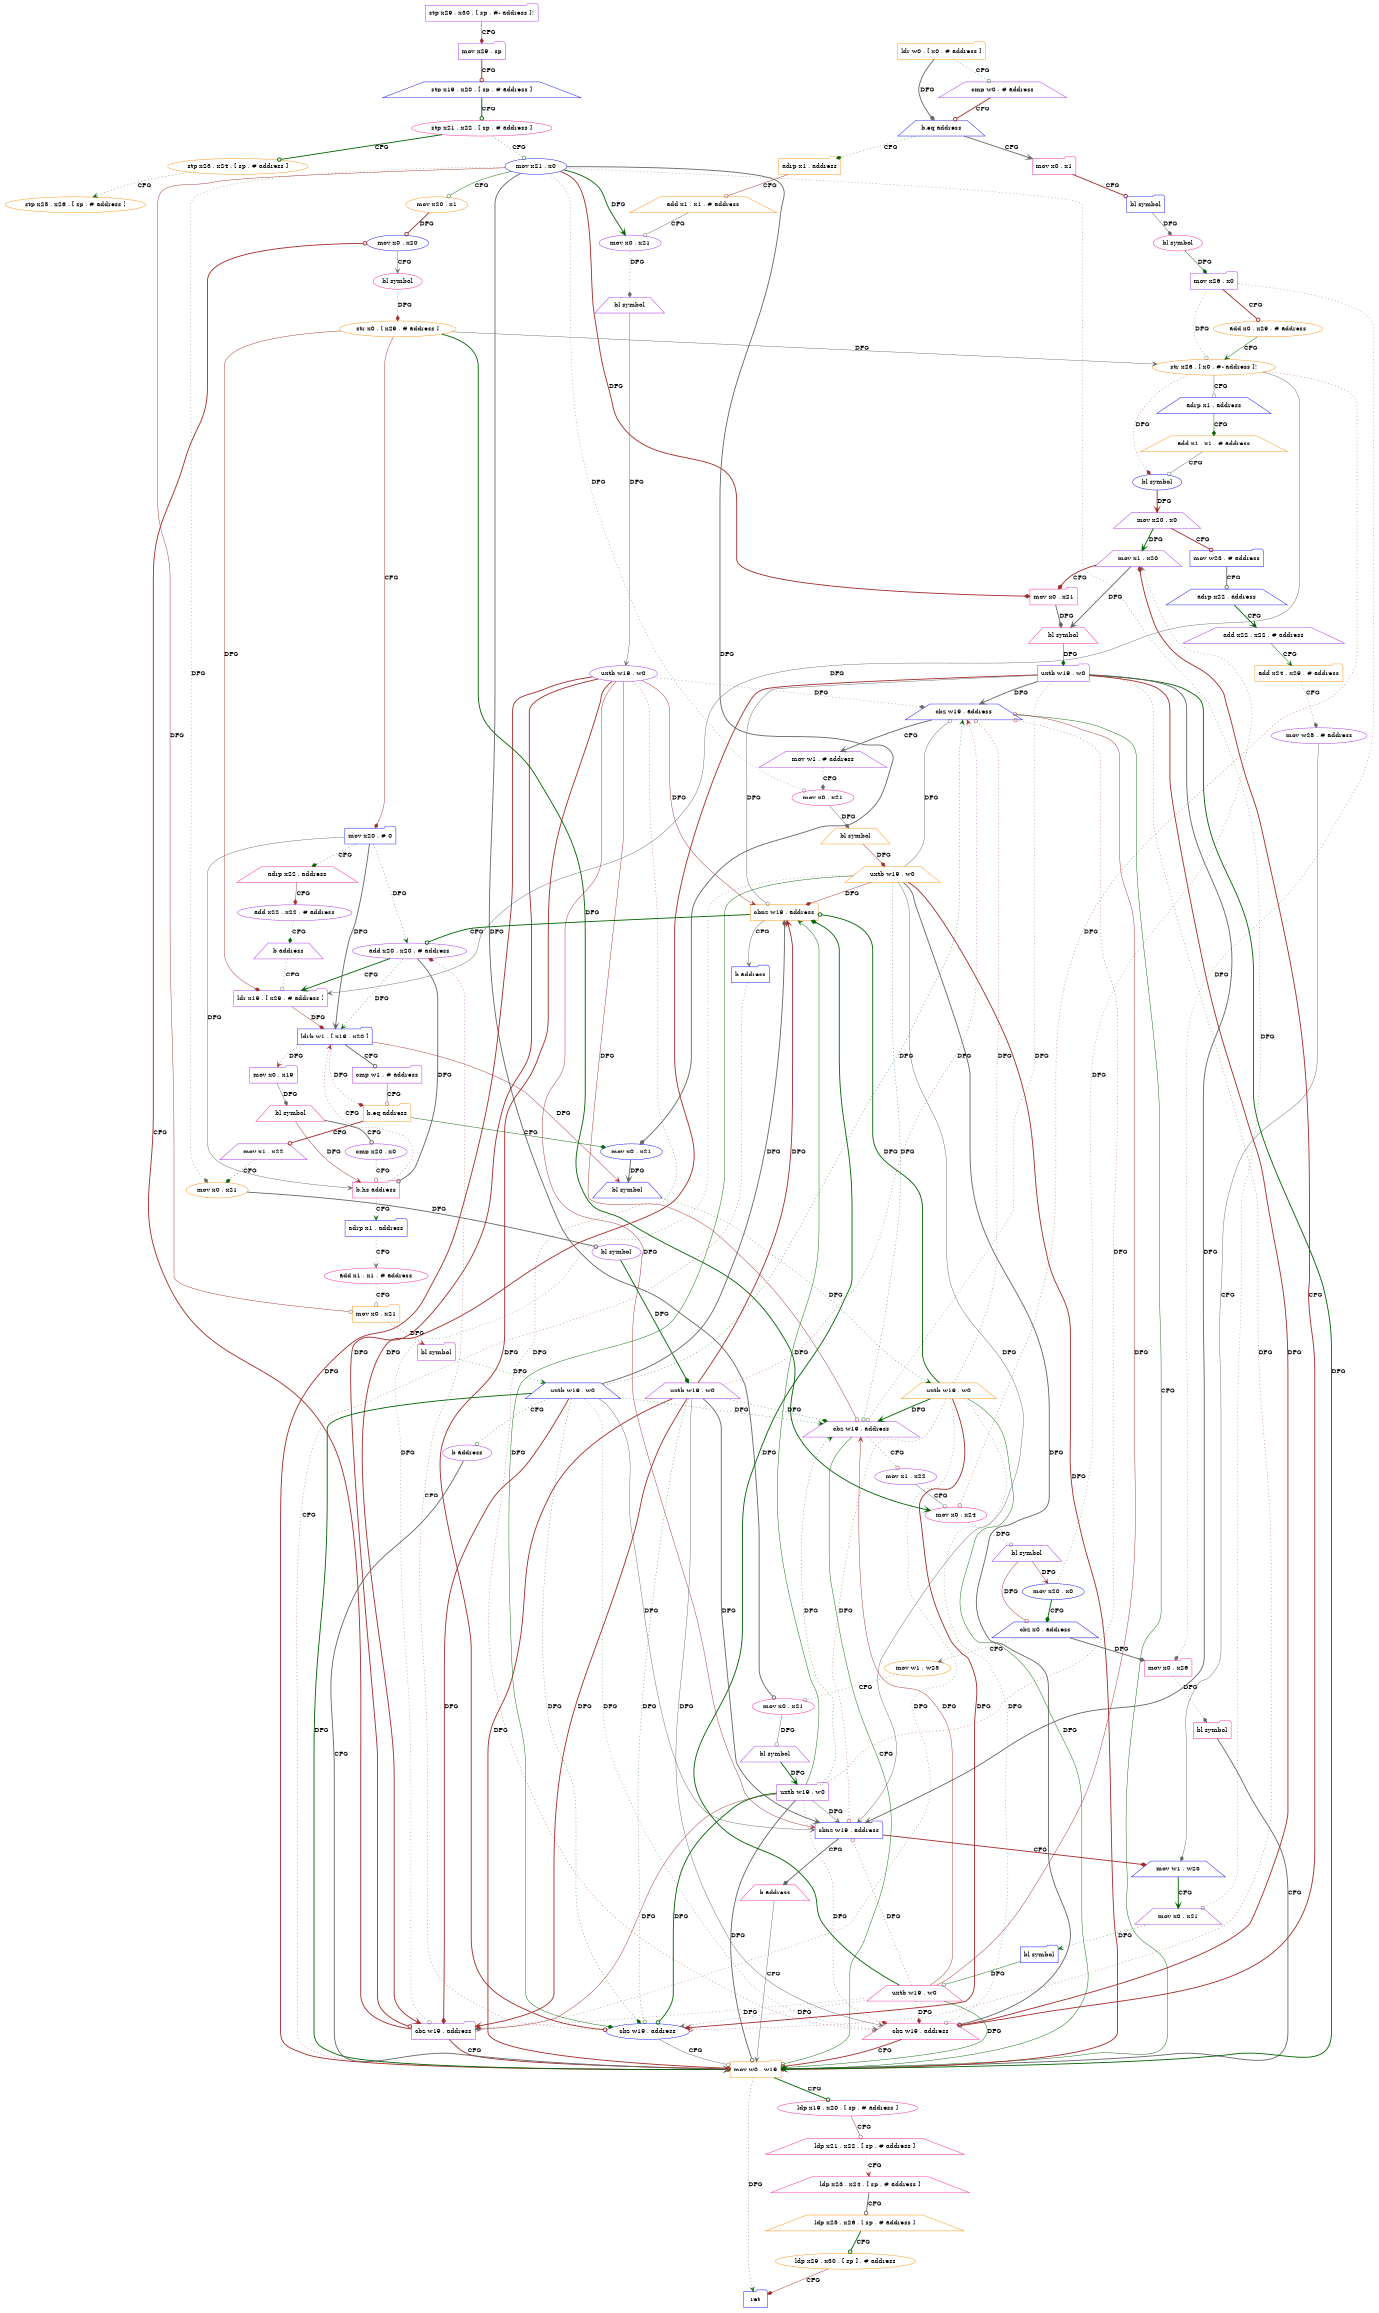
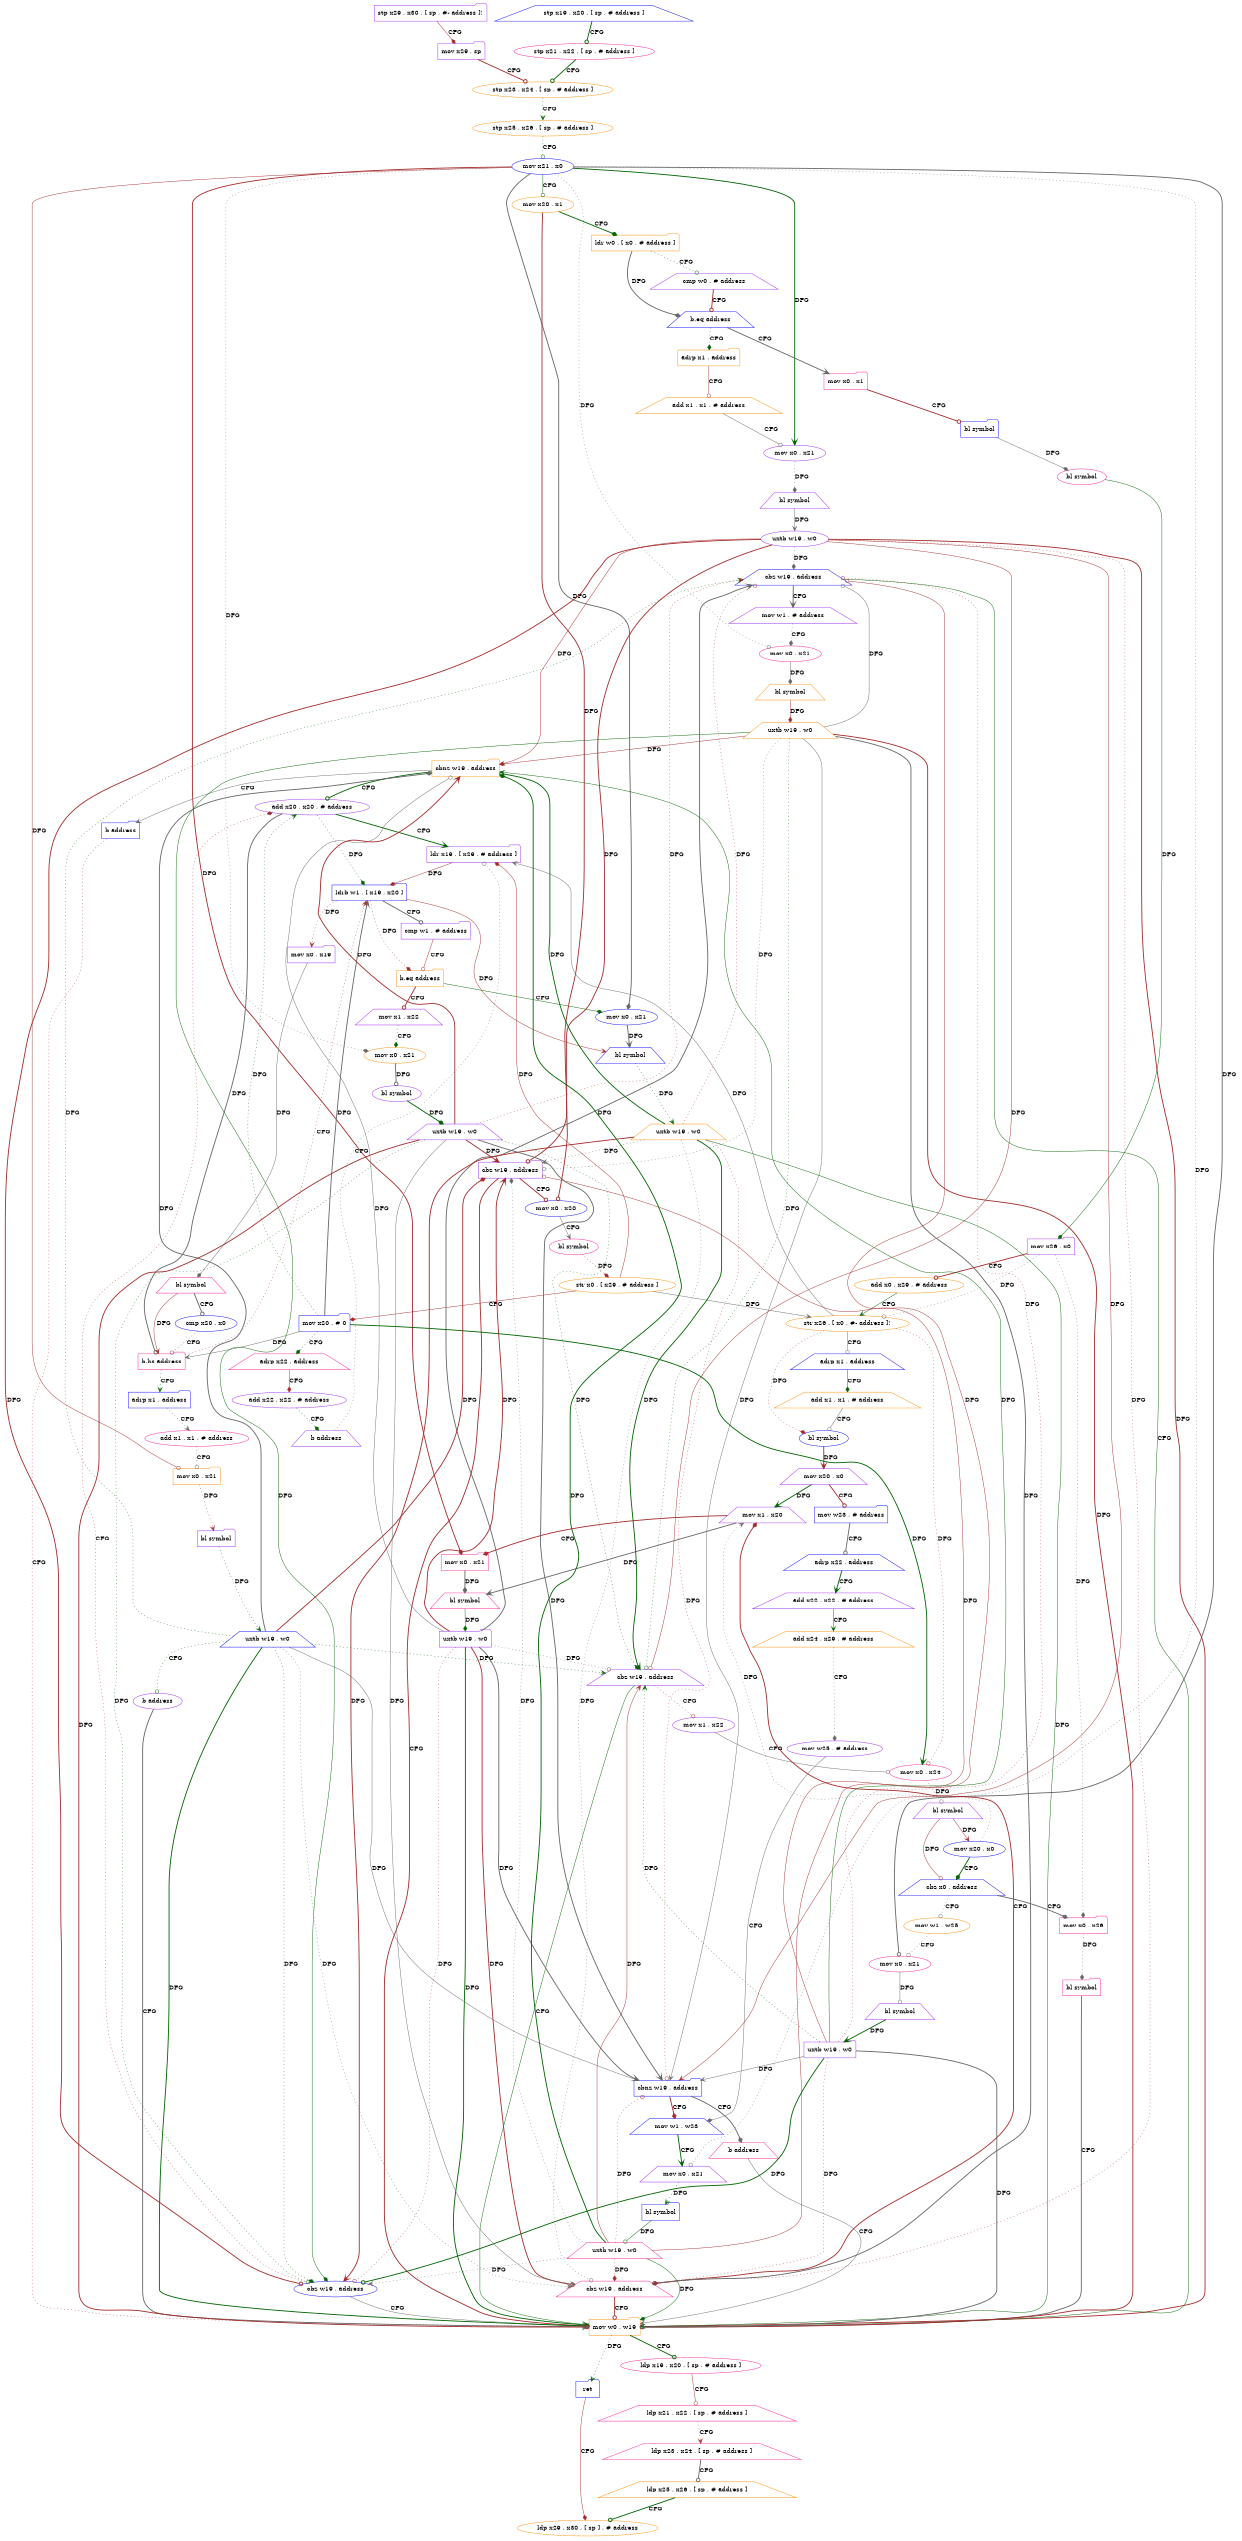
edge "mov x29 , sp" -> "stp x19 , x20 , [ sp , # address ]": now "mov x29 , sp" -> "stp x23 , x24 , [ sp , # address ]"
edge "stp x21 , x22 , [ sp , # address ]" -> "mov x21 , x0": now "stp x25 , x26 , [ sp , # address ]" -> "mov x21 , x0"
edge "mov x20 , x1" -> "ldr w0 , [ x0 , # address ]": added, label "CFG"
node "add x24 , x29 , # address": shape folder -> trapezium
edge "str x0 , [ x29 , # address ]" -> "mov x0 , x24": now "mov x20 , # 0" -> "mov x0 , x24"
edge "add x20 , x20 , # address" -> "ldrb w1 , [ x19 , x20 ]": arrowhead vee -> diamond
node "cmp x20 , x0": color purple -> blue
edge "cbz x0 , address" -> "mov w1 , w25": arrowhead vee -> odot
edge "cbz x0 , address" -> "mov x0 , x26": label "DFG" -> "CFG"
edge "ldp x29 , x30 , [ sp ] , # address" -> "ret": reversed
